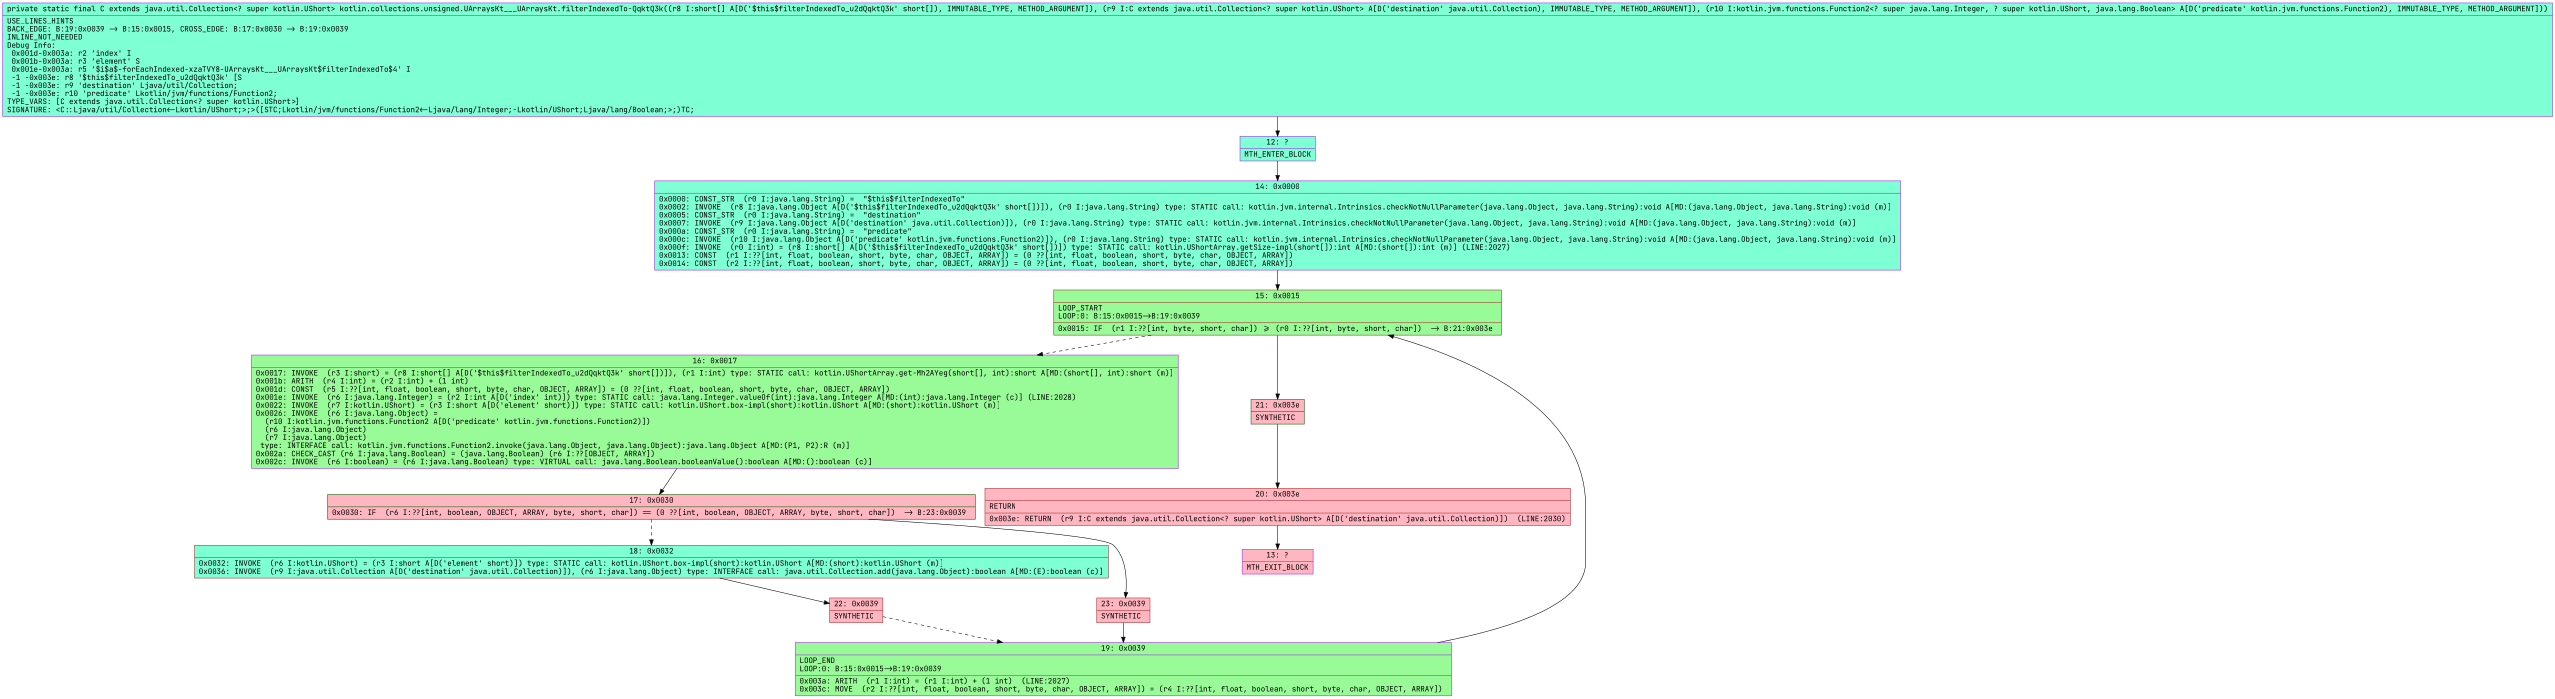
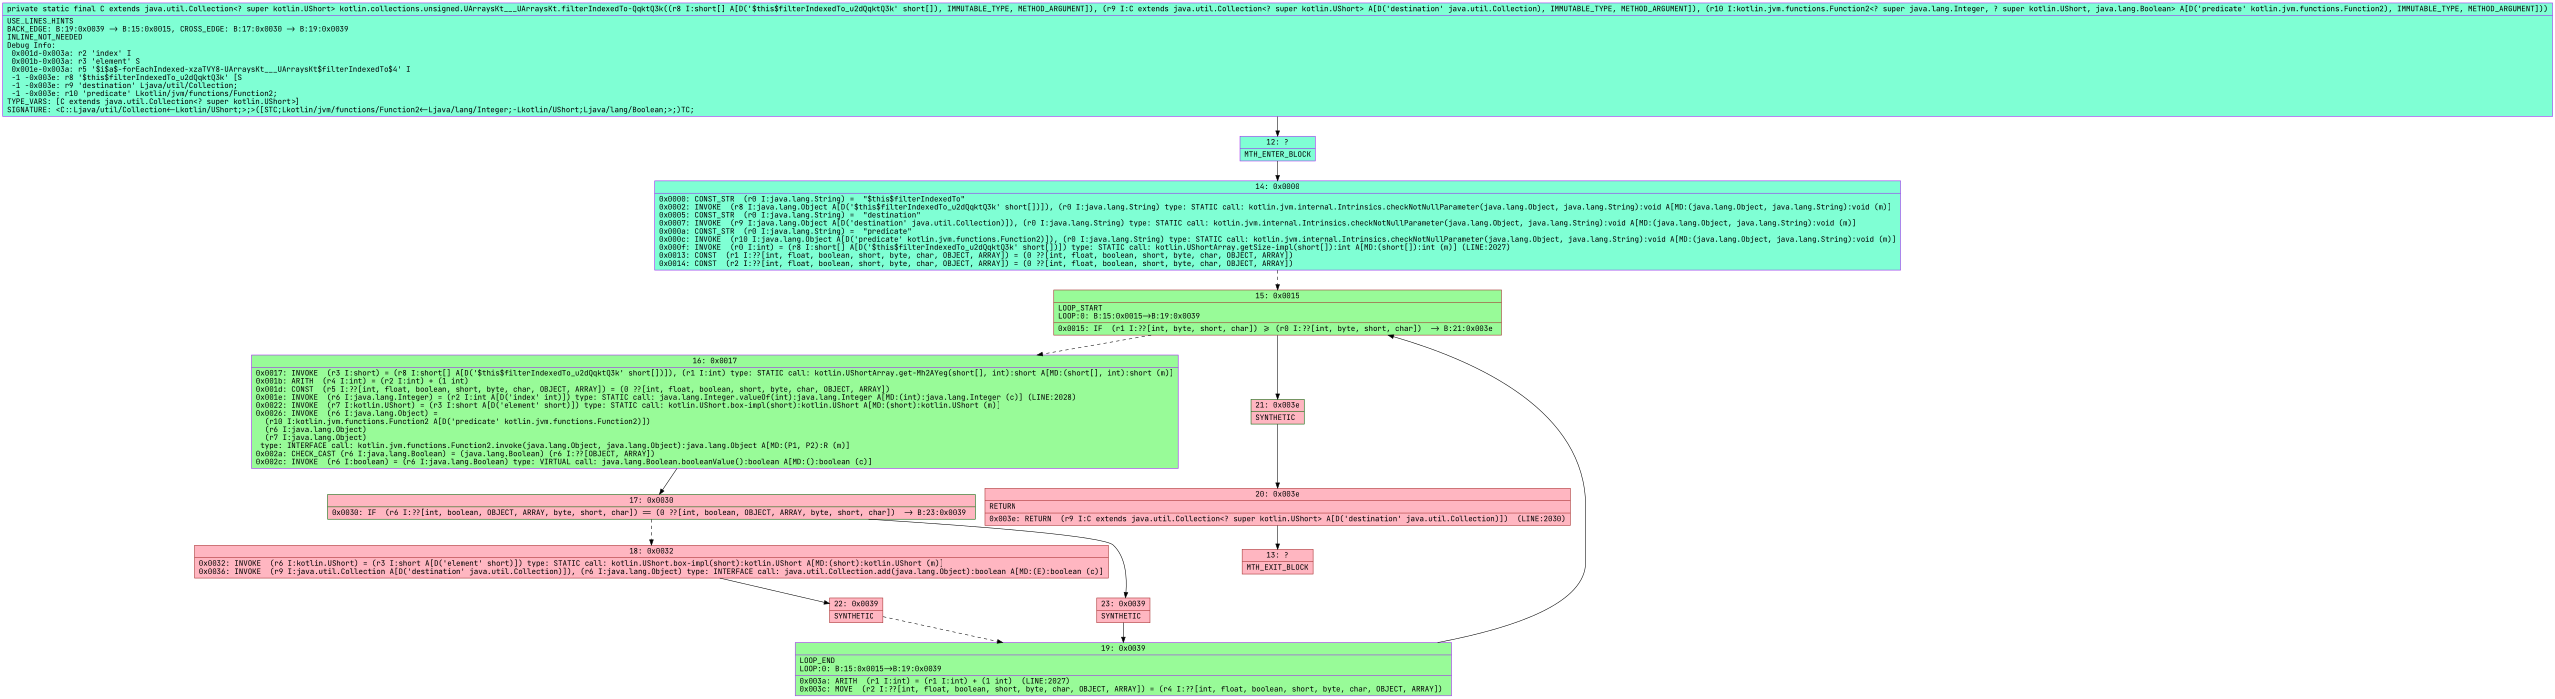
edge "14: 0x0000" -> "15: 0x0015": style solid -> dashed
node "18: 0x0032": fillcolor aquamarine -> lightpink
node "13: ?": color purple -> brown
